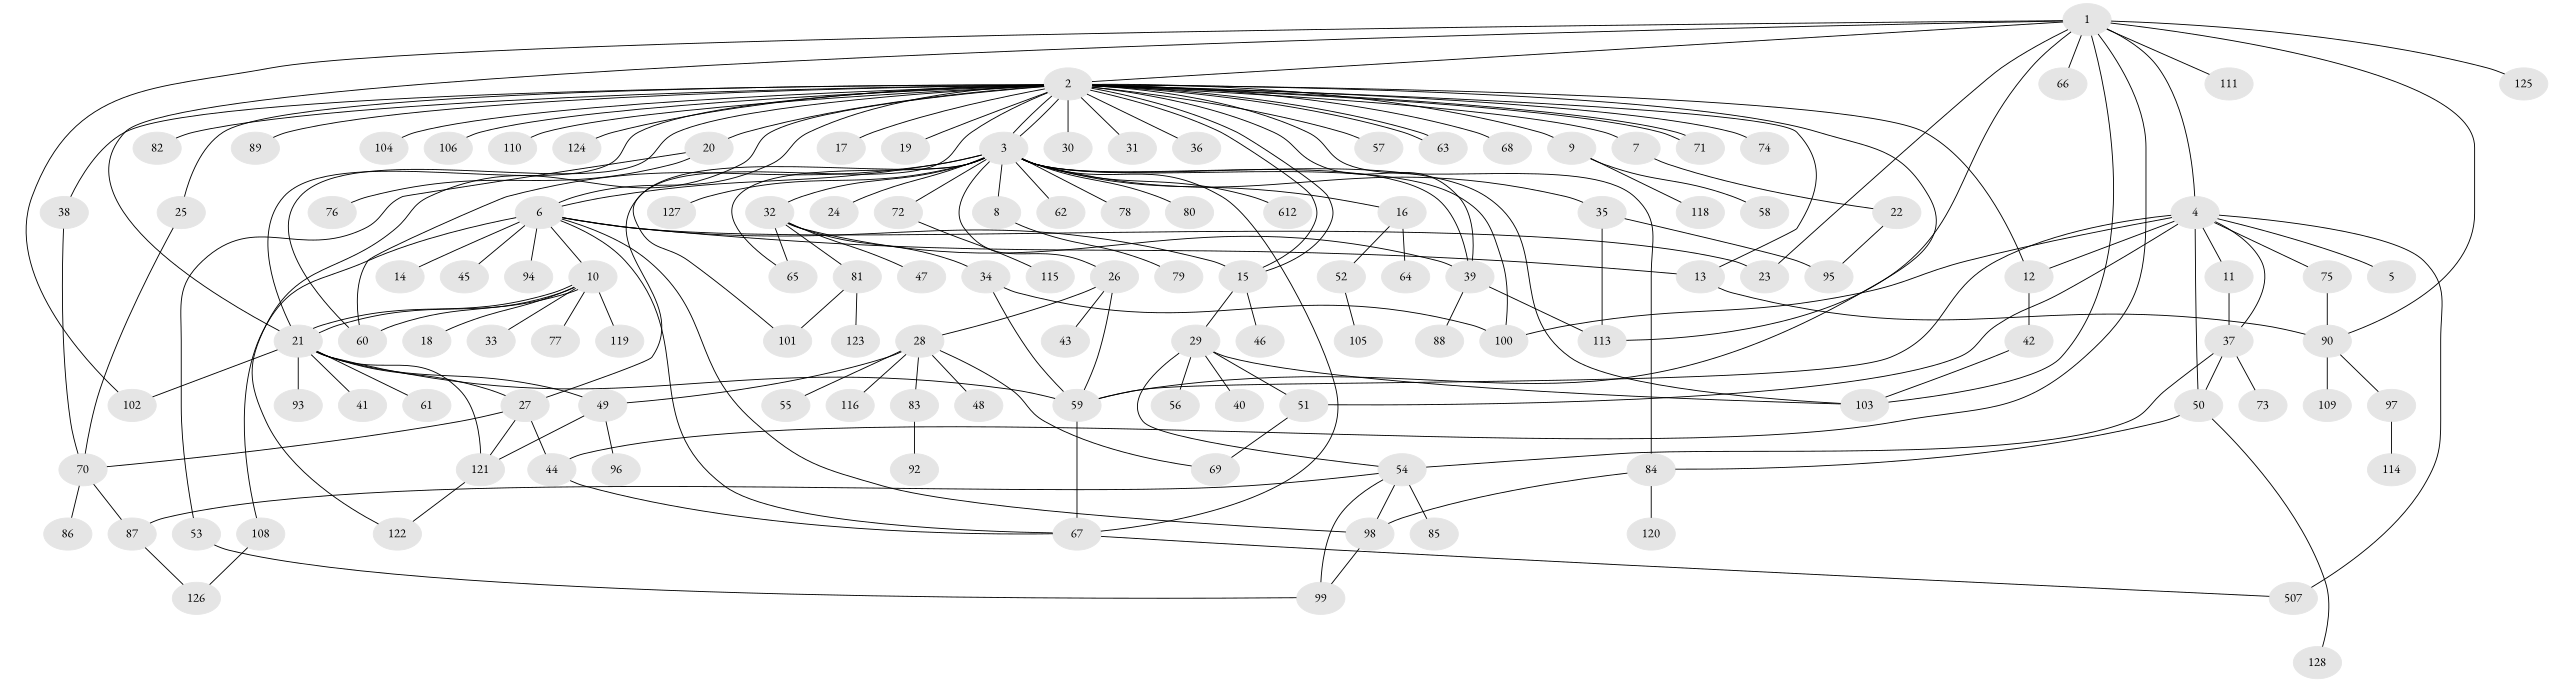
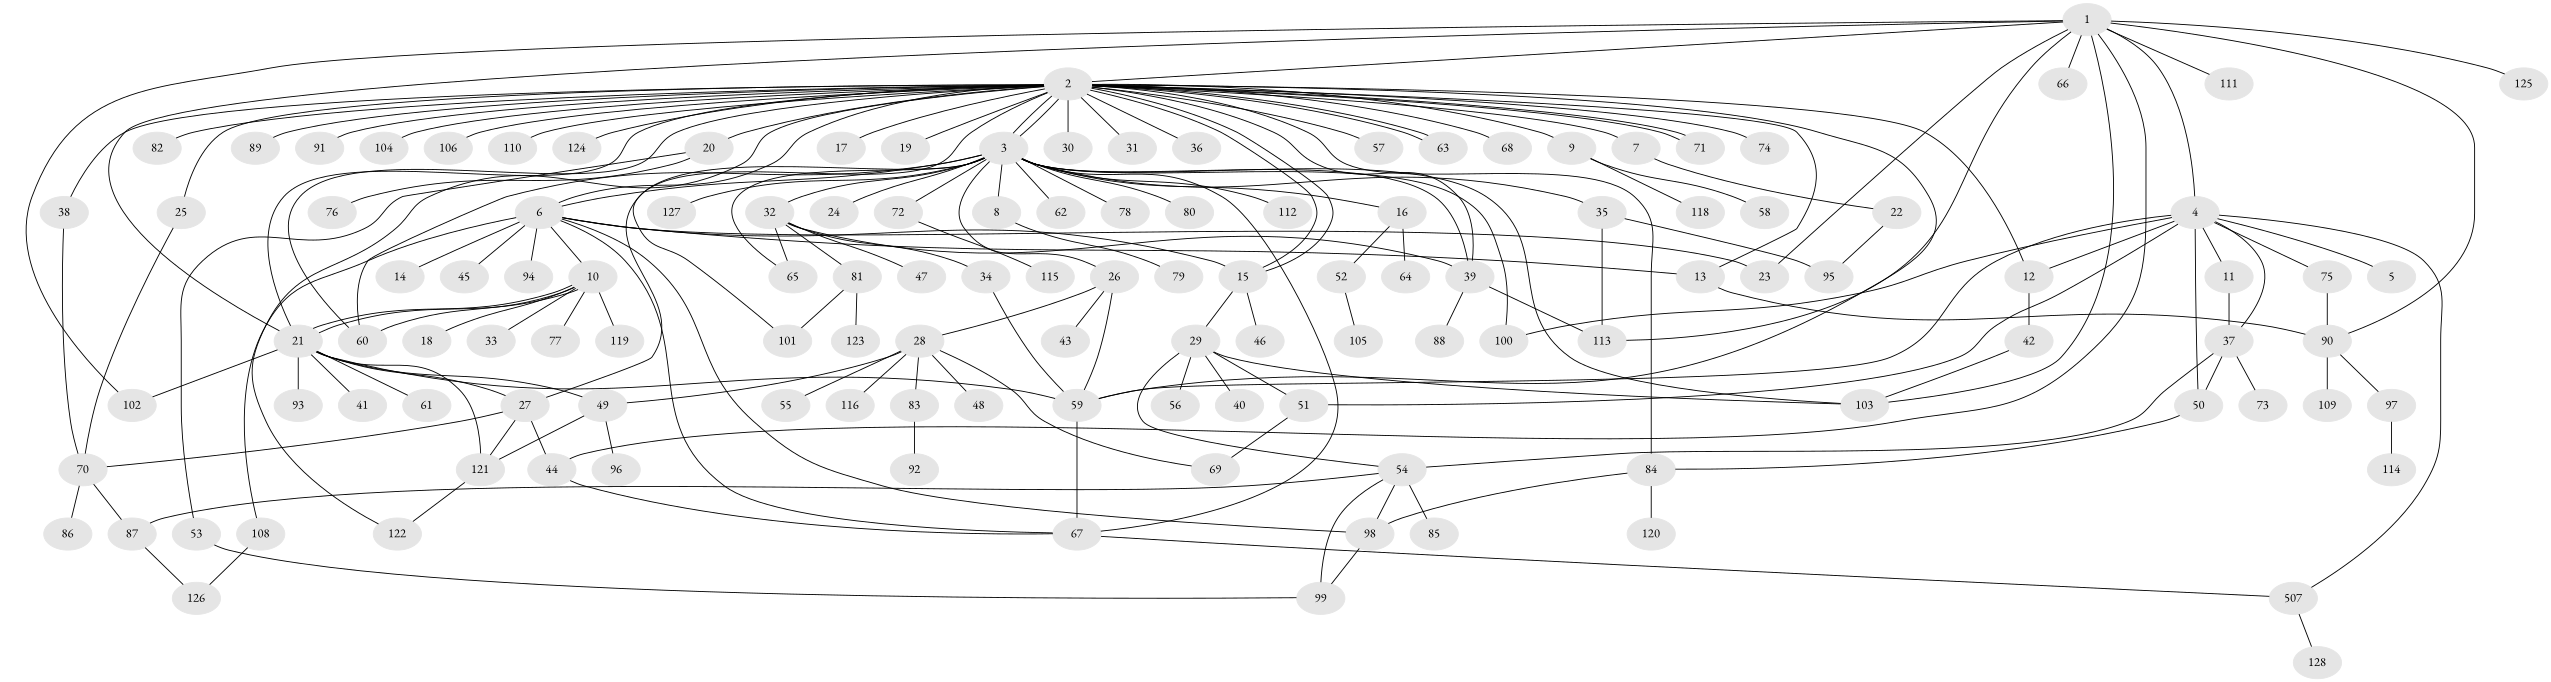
node "91": added
node "612": label "612" -> "112"
edge "34" -- "100": removed
edge "50" -- "128": now "507" -- "128"
